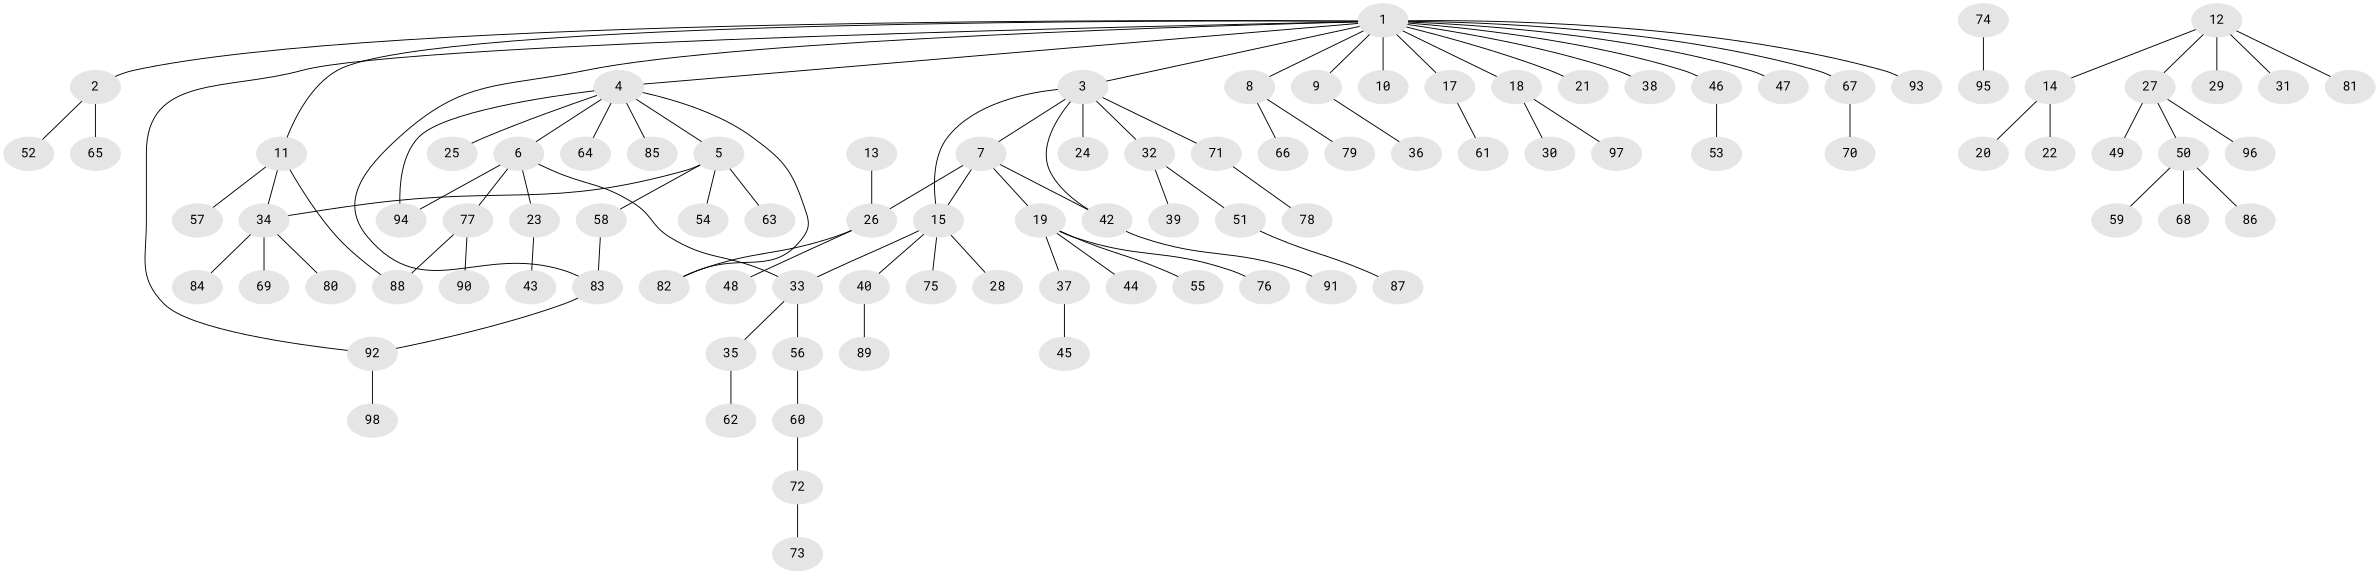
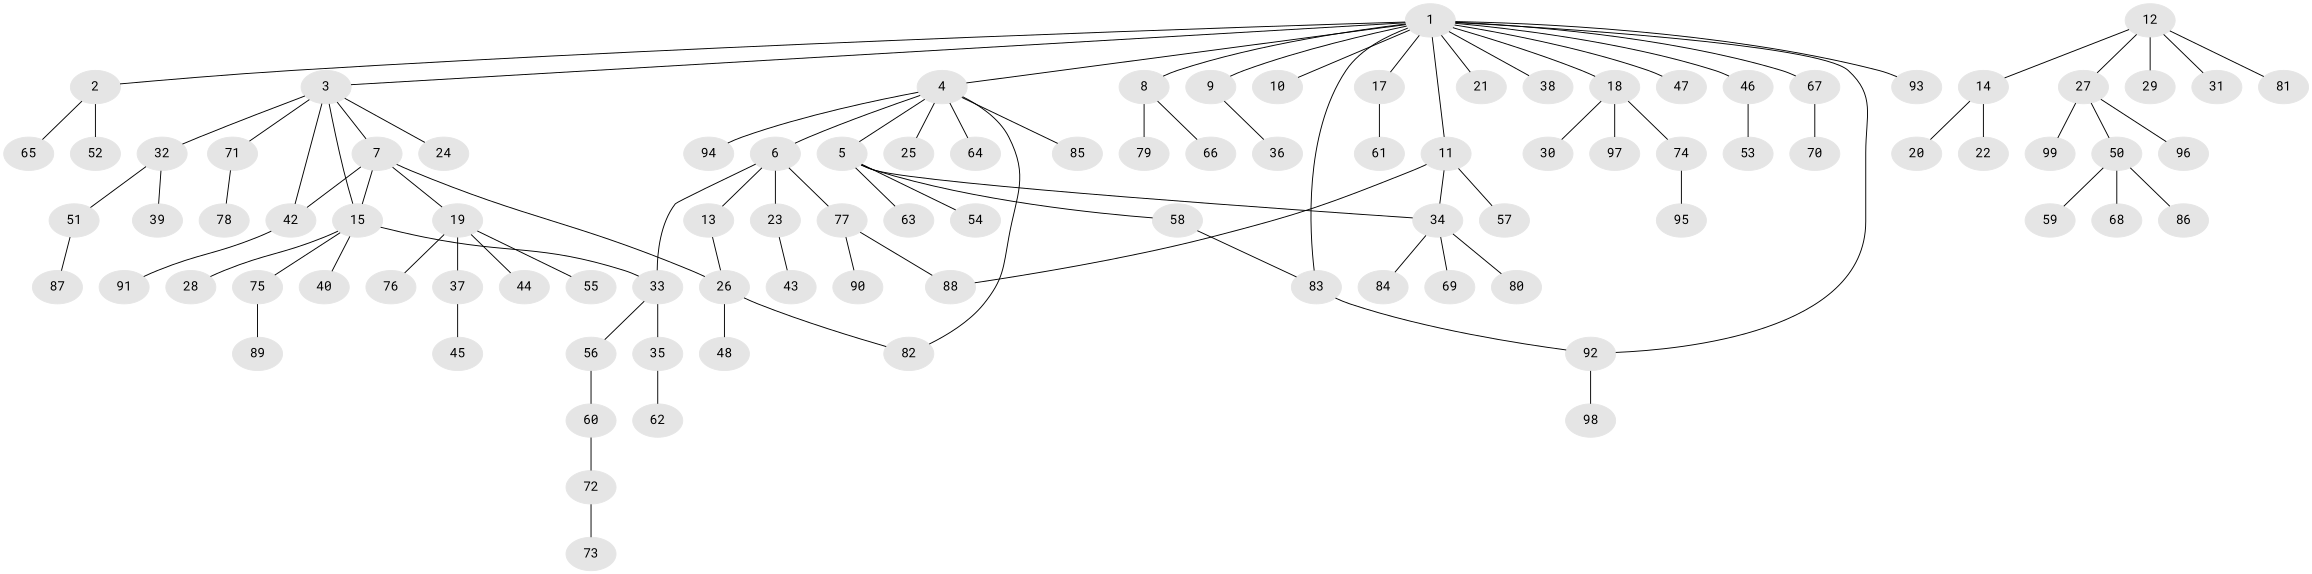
edge "18" -- "74": added
node "49": label "49" -> "99"
edge "6" -- "94": now "6" -- "13"
edge "40" -- "89": now "75" -- "89"
